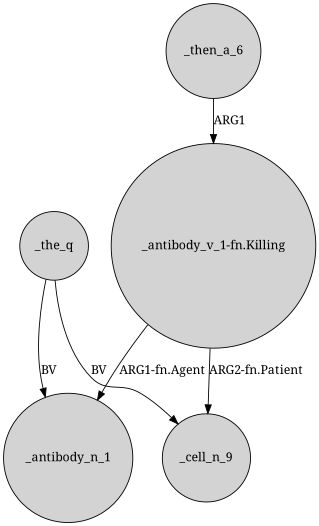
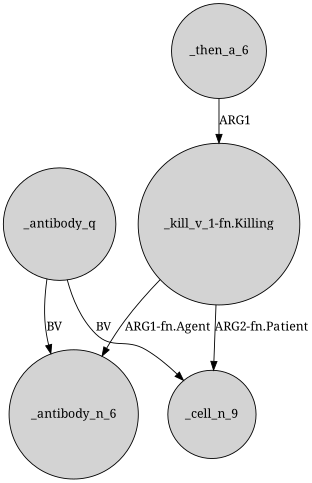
node "_the_q": label "_the_q" -> "_antibody_q"
node "_antibody_v_1-fn.Killing": label "_antibody_v_1-fn.Killing" -> "_kill_v_1-fn.Killing"
node "_antibody_n_1": label "_antibody_n_1" -> "_antibody_n_6"
